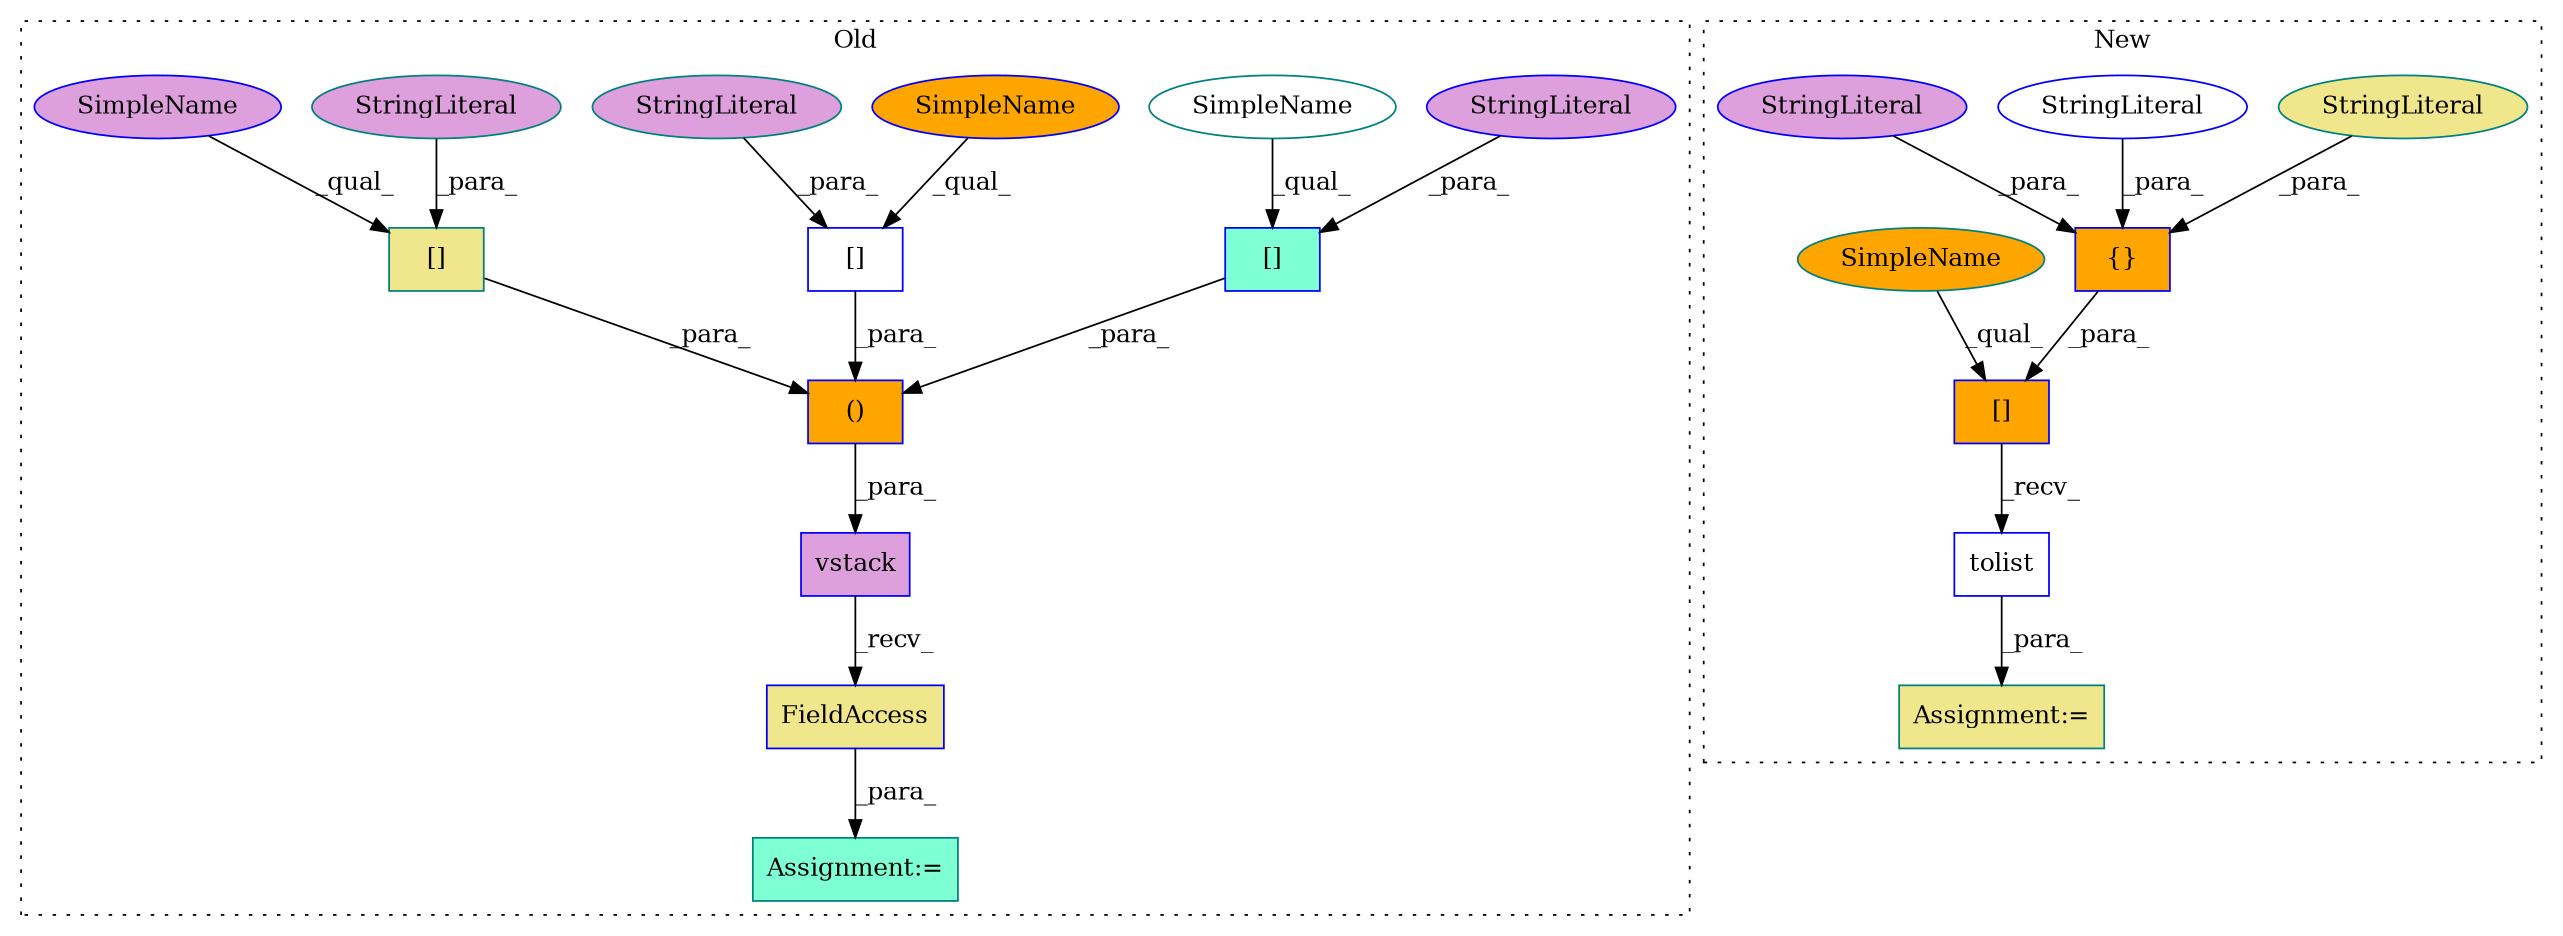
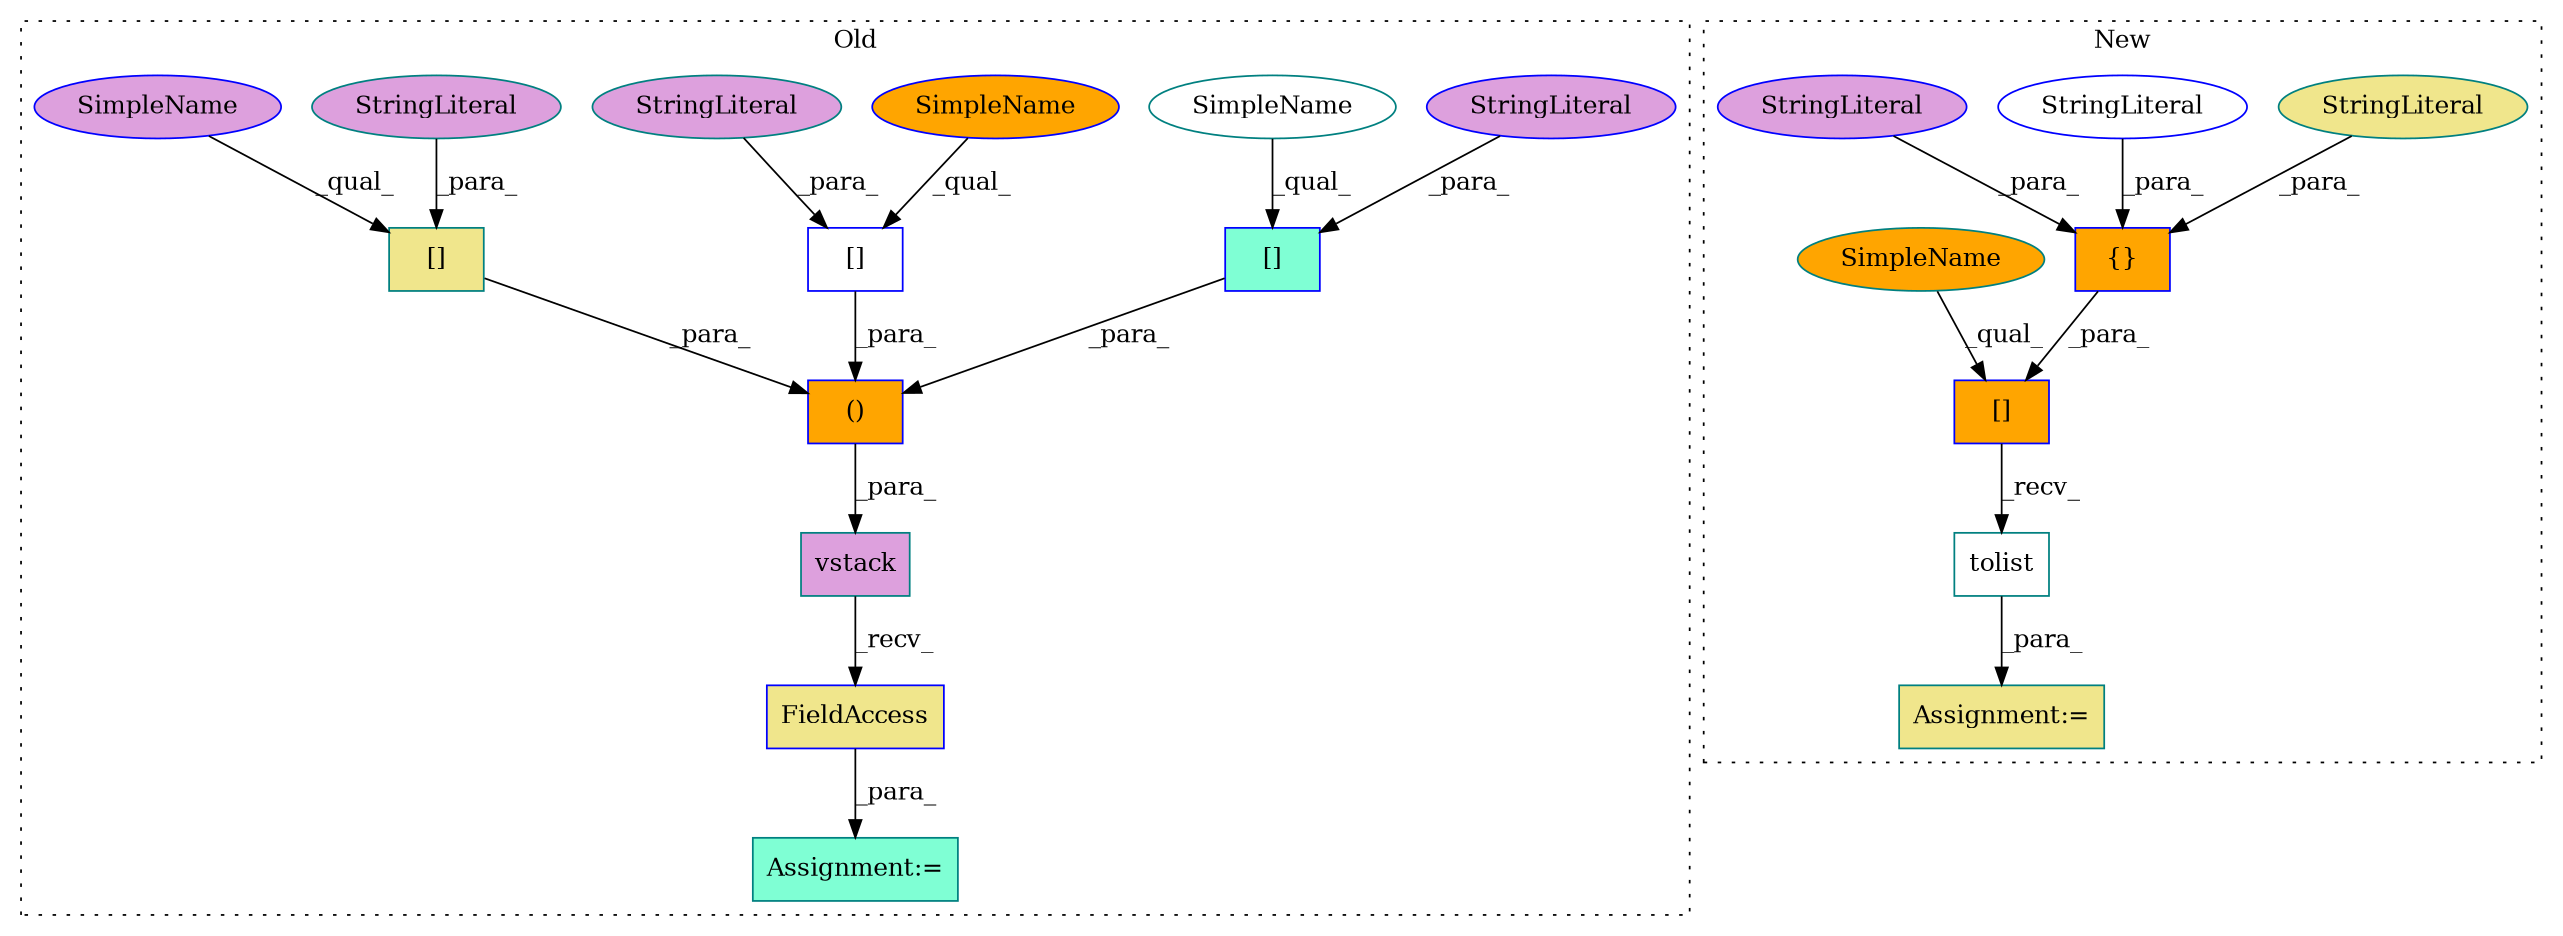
node "vstack": color blue -> teal
node "tolist": color blue -> teal
